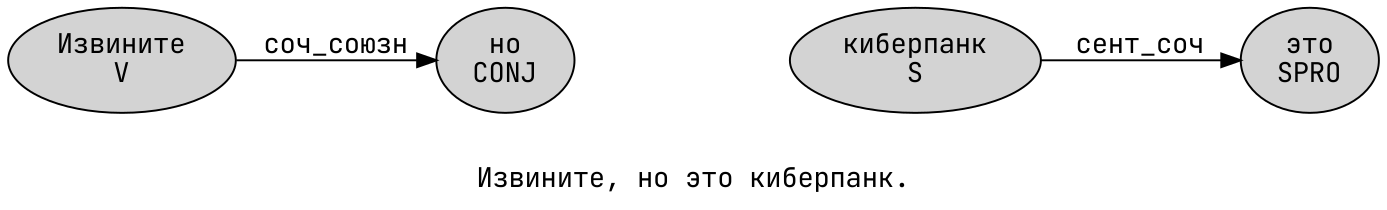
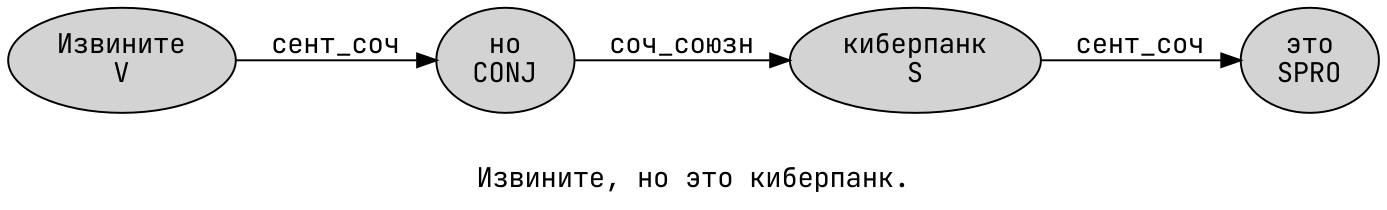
edge "Извините V" -> "но CONJ": label "соч_союзн" -> "сент_соч"
edge "но CONJ" -> "киберпанк S": added, label "соч_союзн"
